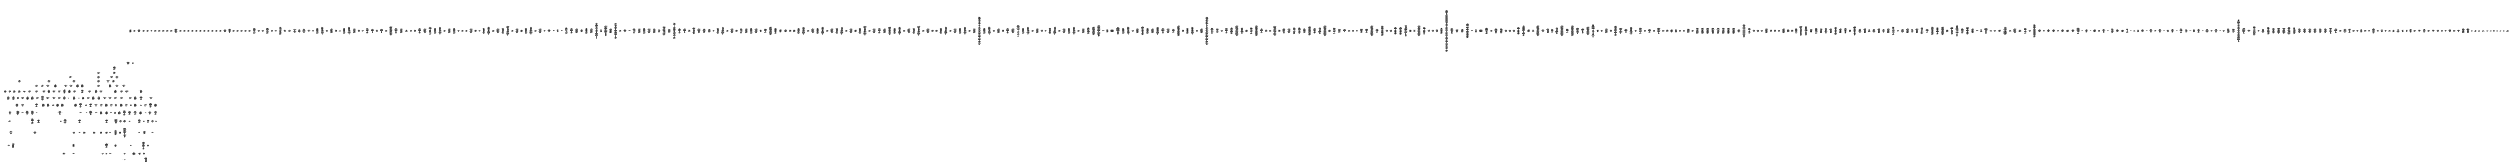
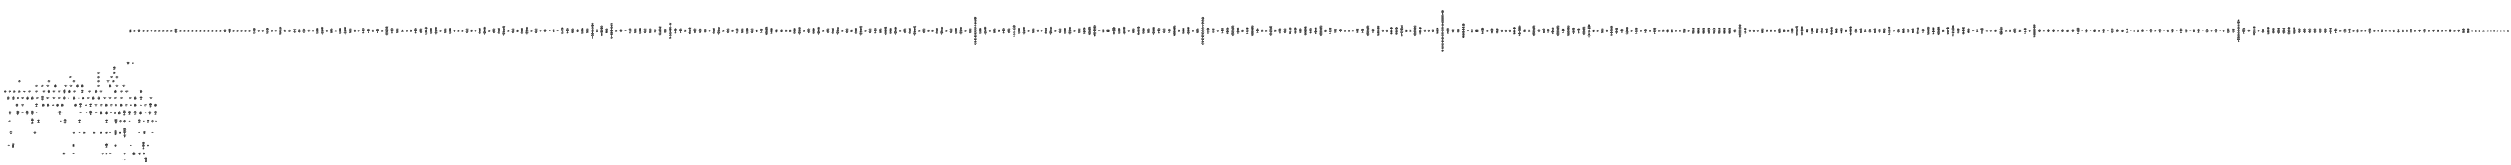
node "# 0x6e0 JUMPDEST PUSHX Data PUSHX Data JUMP": removed
node "# 0x2dcd JUMPDEST MLOAD PUSHX Data JUMPI": added
node "# 0x35d6 JUMPDEST ADD JUMP": removed
node "# 0x360d PUSHX Data PUSHX Data JUMP": added
